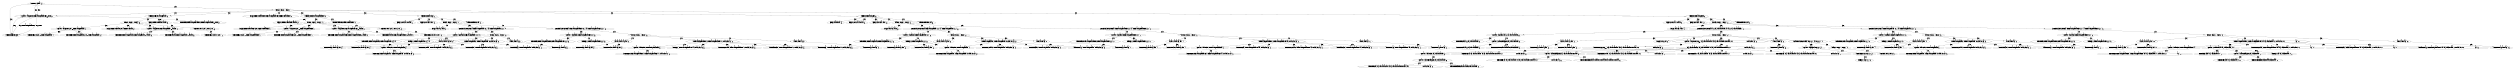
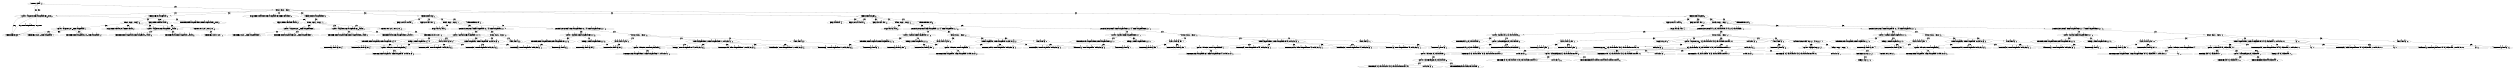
edge "(METHOD,<global>)" -> "(METHOD_RETURN,ANY)": now "(<operator>.assignment,prev = _TIFFwarningHandler)" -> "(METHOD_RETURN,ANY)"
node "(METHOD_RETURN,TIFFErrorHandlerExt)": removed
node "(LOCAL,TIFFErrorHandlerExt prev: TIFFErrorHandlerExt)": removed
edge "(<operator>.logicalAnd,stop && 1)" -> "(IDENTIFIER,stop,stop && 1)": removed, label "AST:"
